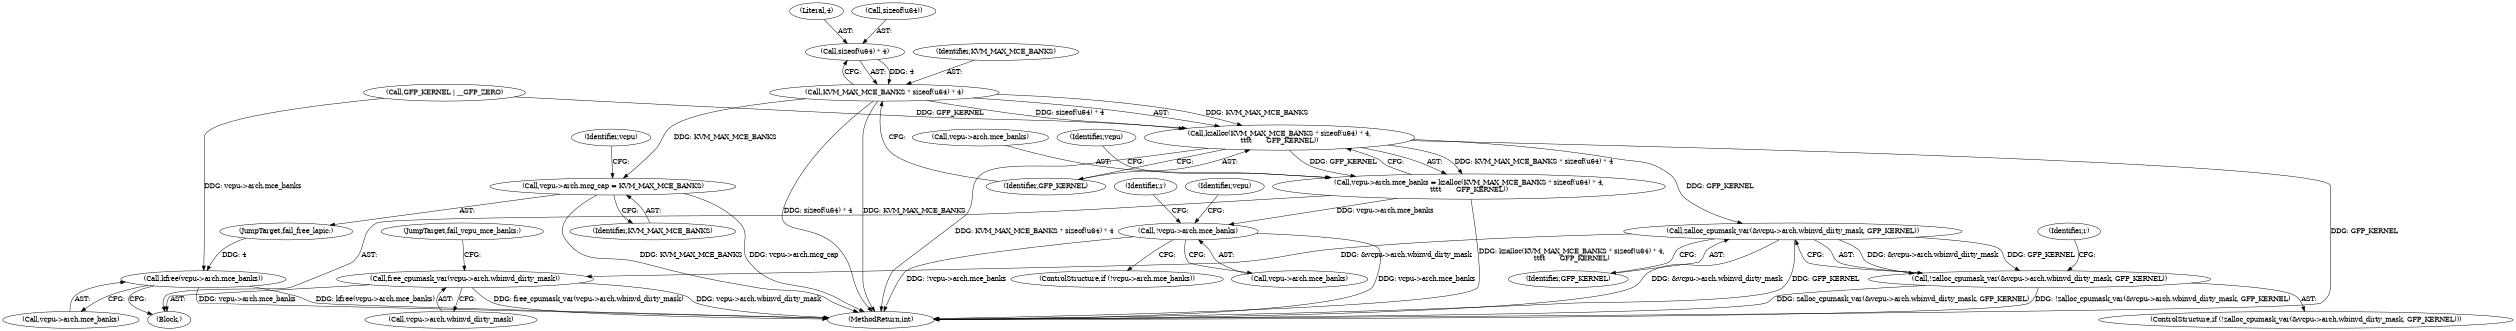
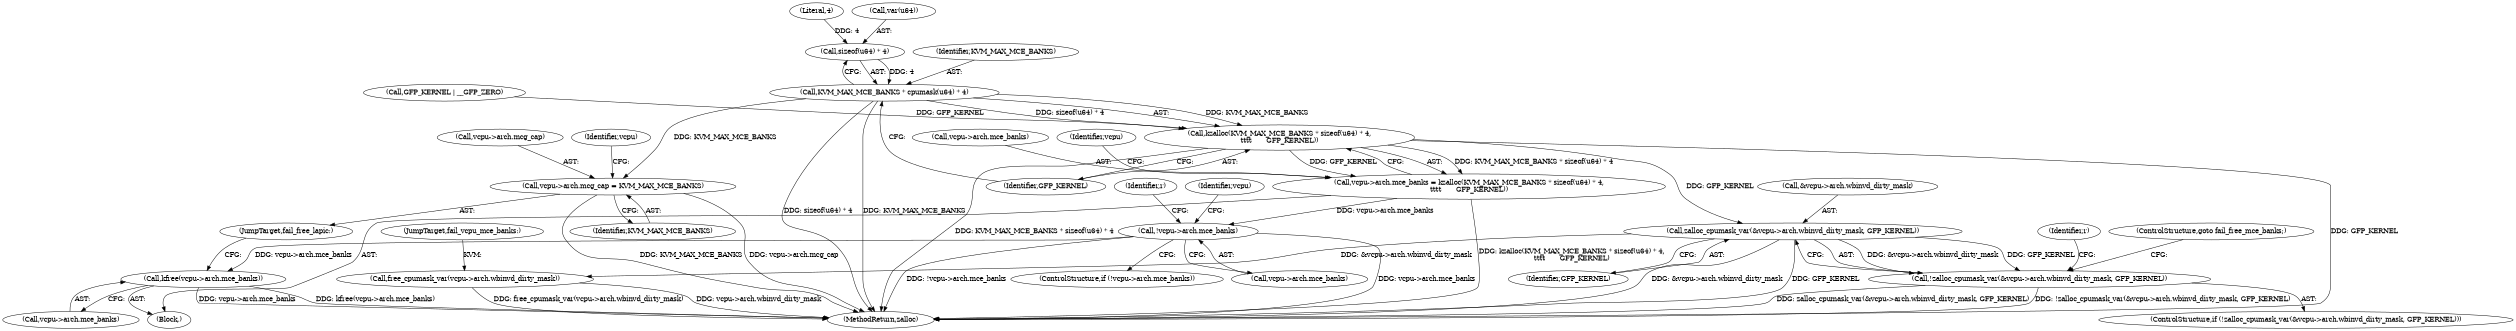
node "(Call,sizeof(u64))": label "(Call,sizeof(u64))" -> "(Call,var(u64))"
edge "(Literal,4)" -> "(Call,sizeof(u64) * 4)": label "AST: " -> "DDG: 4"
node "(Call,KVM_MAX_MCE_BANKS * sizeof(u64) * 4)": label "(Call,KVM_MAX_MCE_BANKS * sizeof(u64) * 4)" -> "(Call,KVM_MAX_MCE_BANKS * cpumask(u64) * 4)"
edge "(Call,GFP_KERNEL | __GFP_ZERO)" -> "(Call,kfree(vcpu->arch.mce_banks))": now "(Call,!vcpu->arch.mce_banks)" -> "(Call,kfree(vcpu->arch.mce_banks))"
node "(Call,vcpu->arch.mcg_cap)": added
node "(Call,&vcpu->arch.wbinvd_dirty_mask)": added
node "(ControlStructure,goto fail_free_mce_banks;)": added
edge "(JumpTarget,fail_free_lapic:)" -> "(Call,kfree(vcpu->arch.mce_banks))": label "DDG: 4" -> "CFG: "
edge "(JumpTarget,fail_vcpu_mce_banks:)" -> "(Call,free_cpumask_var(vcpu->arch.wbinvd_dirty_mask))": label "CFG: " -> "KVM: "
edge "(Call,free_cpumask_var(vcpu->arch.wbinvd_dirty_mask))" -> "(Block,)": removed, label "AST:"
edge "(Call,kfree(vcpu->arch.mce_banks))" -> "(Block,)": label "CFG: " -> "AST: "
node "(Call,vcpu->arch.wbinvd_dirty_mask)": removed
node "(MethodReturn,int)": label "(MethodReturn,int)" -> "(MethodReturn,zalloc)"
